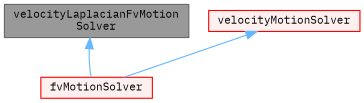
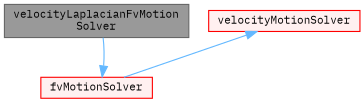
edge "fvMotionSolver" -> "velocityLaplacianFvMotion Solver": reversed
